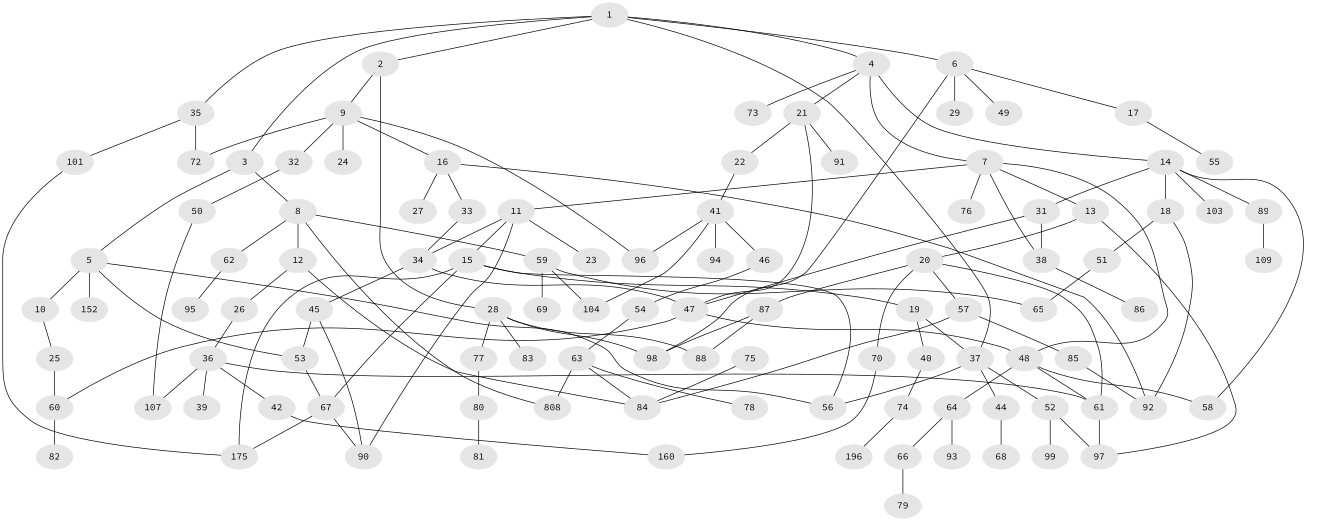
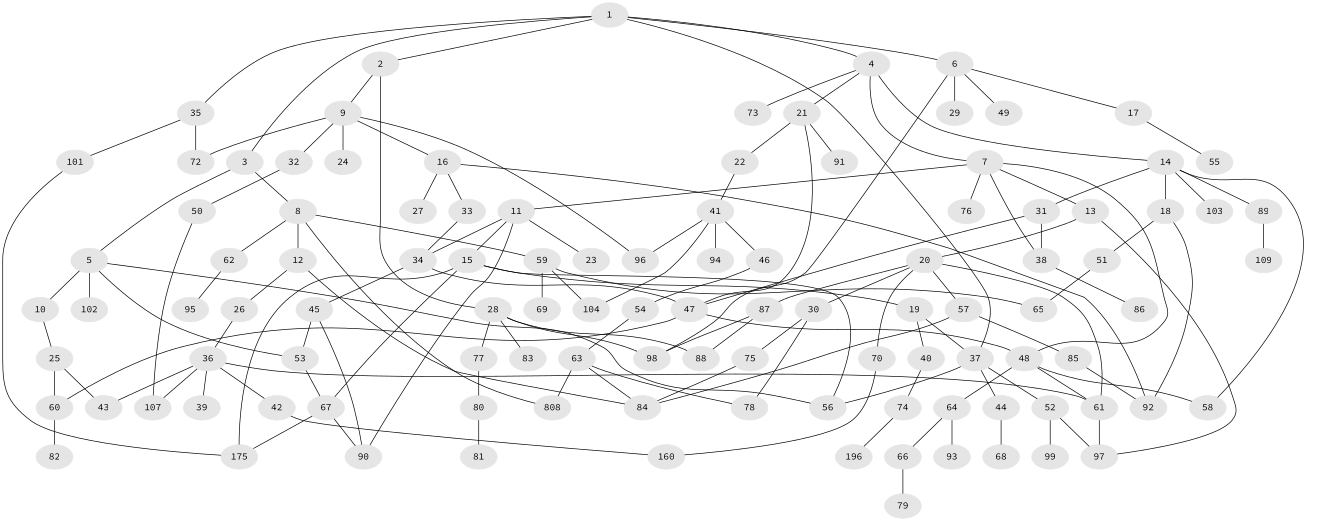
node "152": label "152" -> "102"
node "30": added
node "43": added
